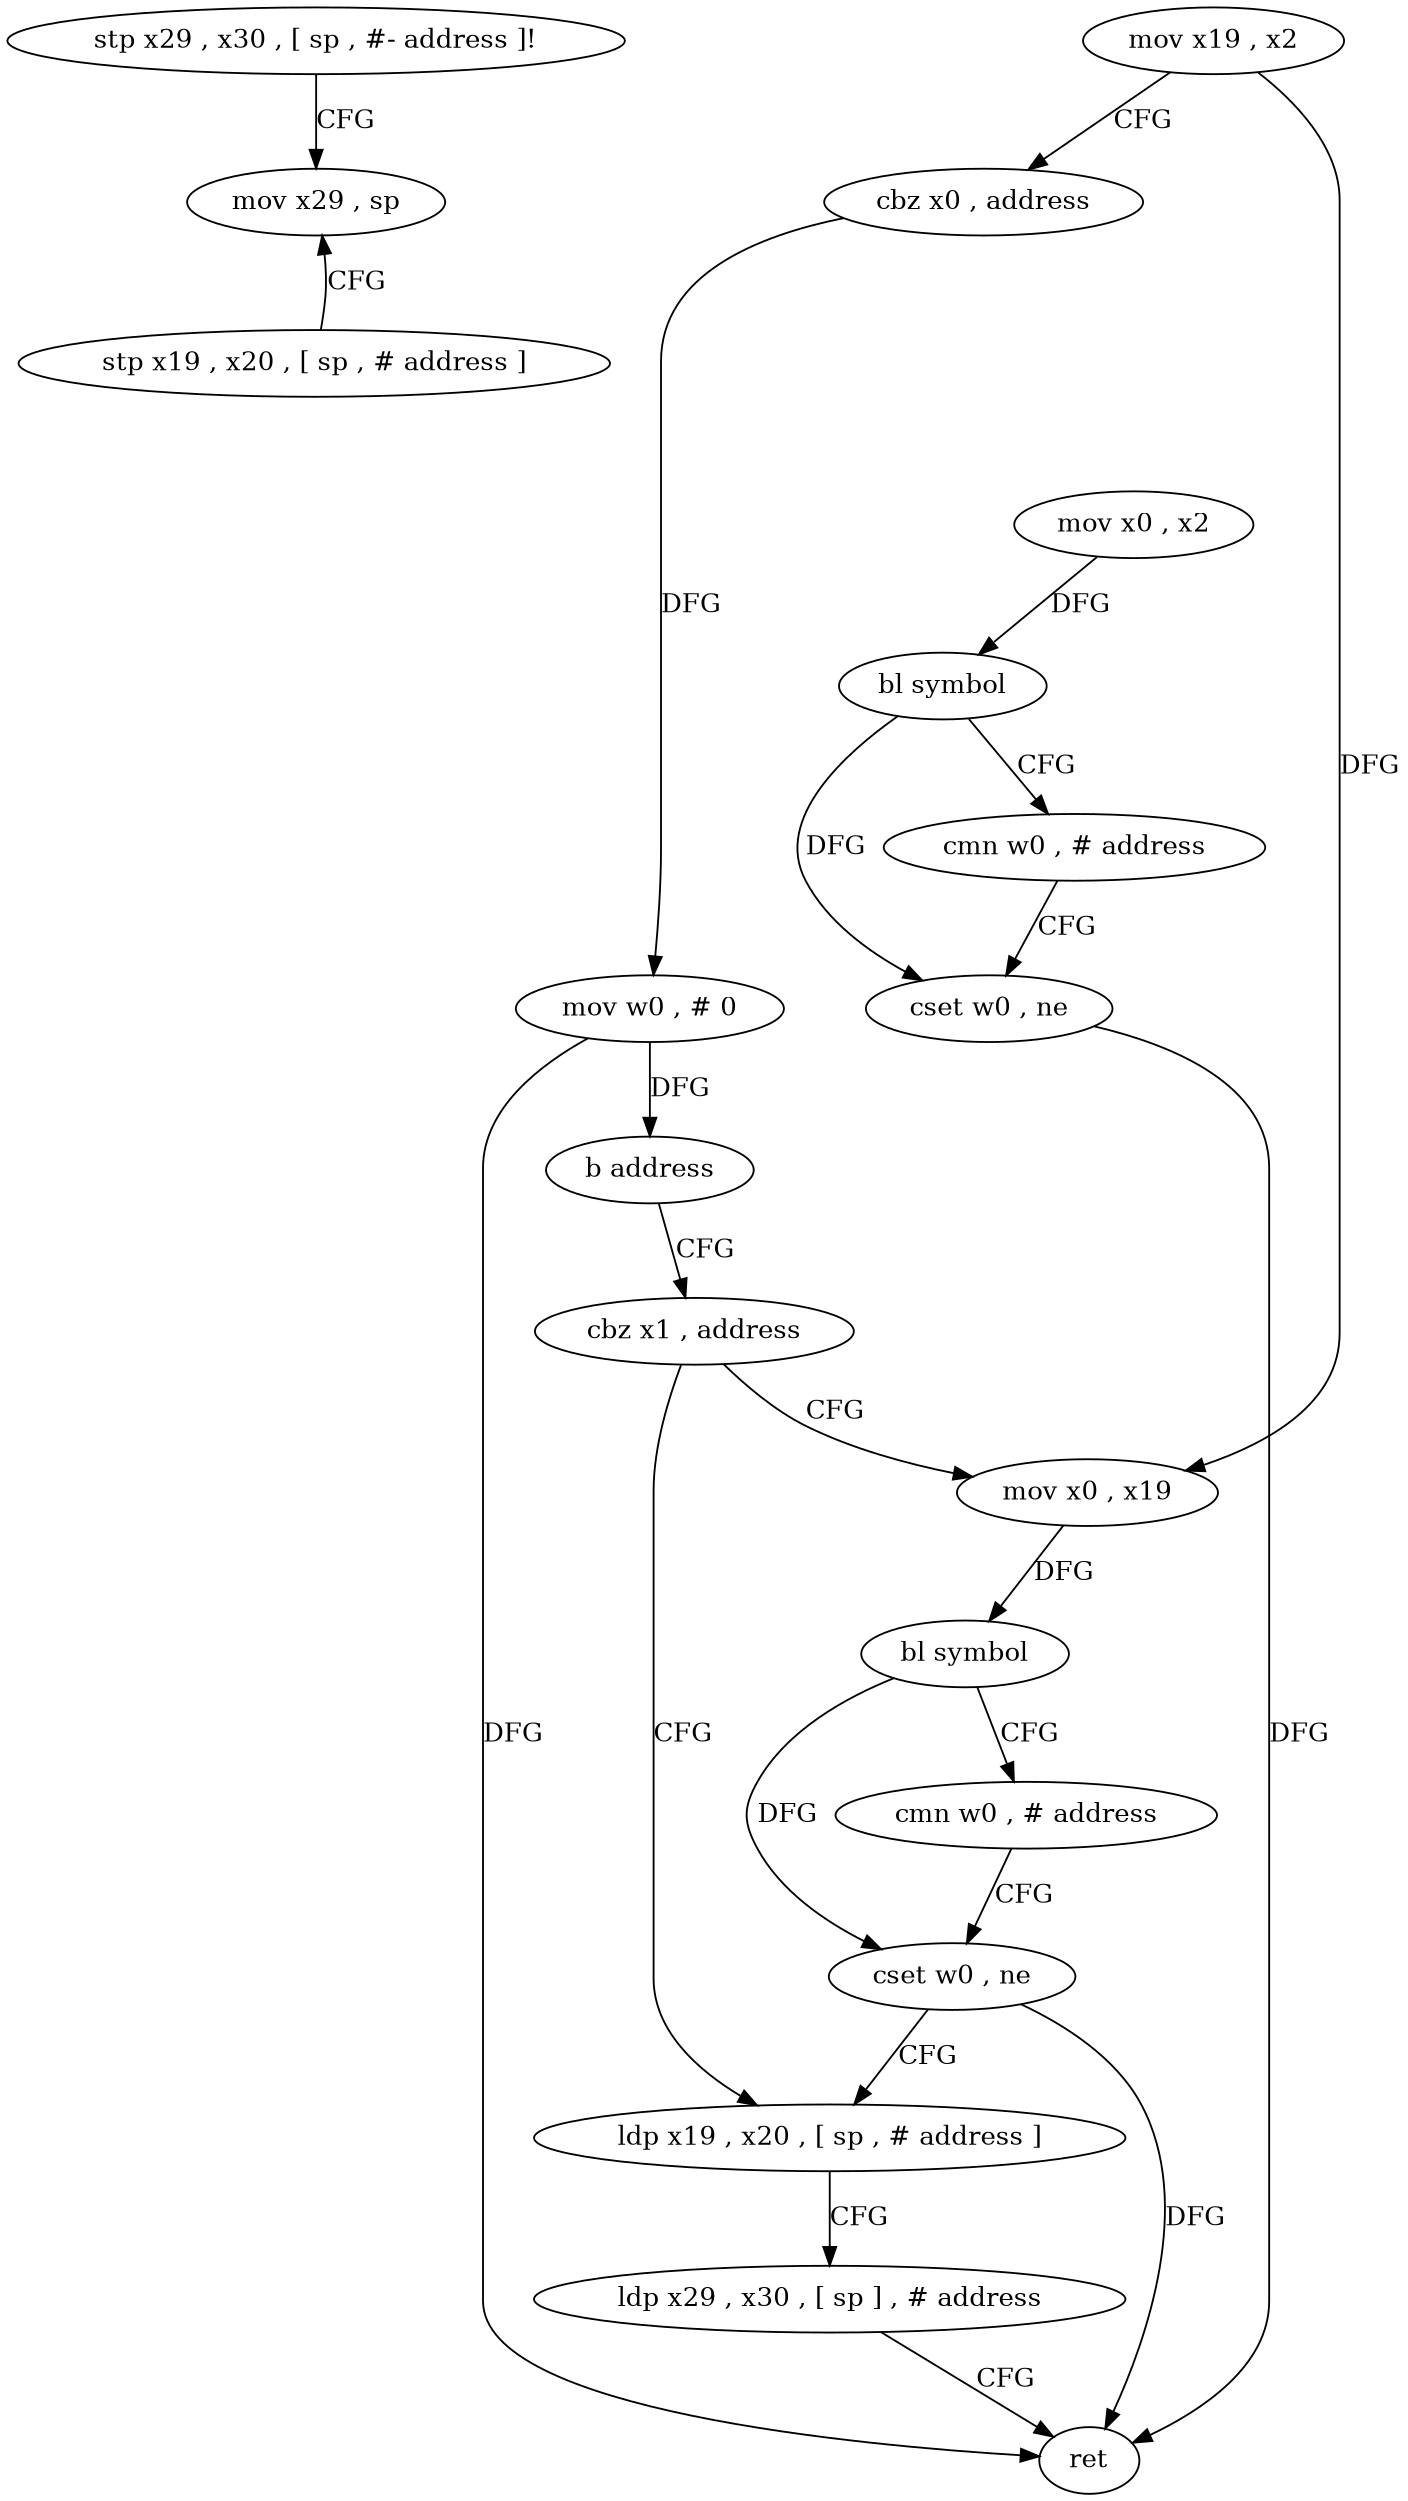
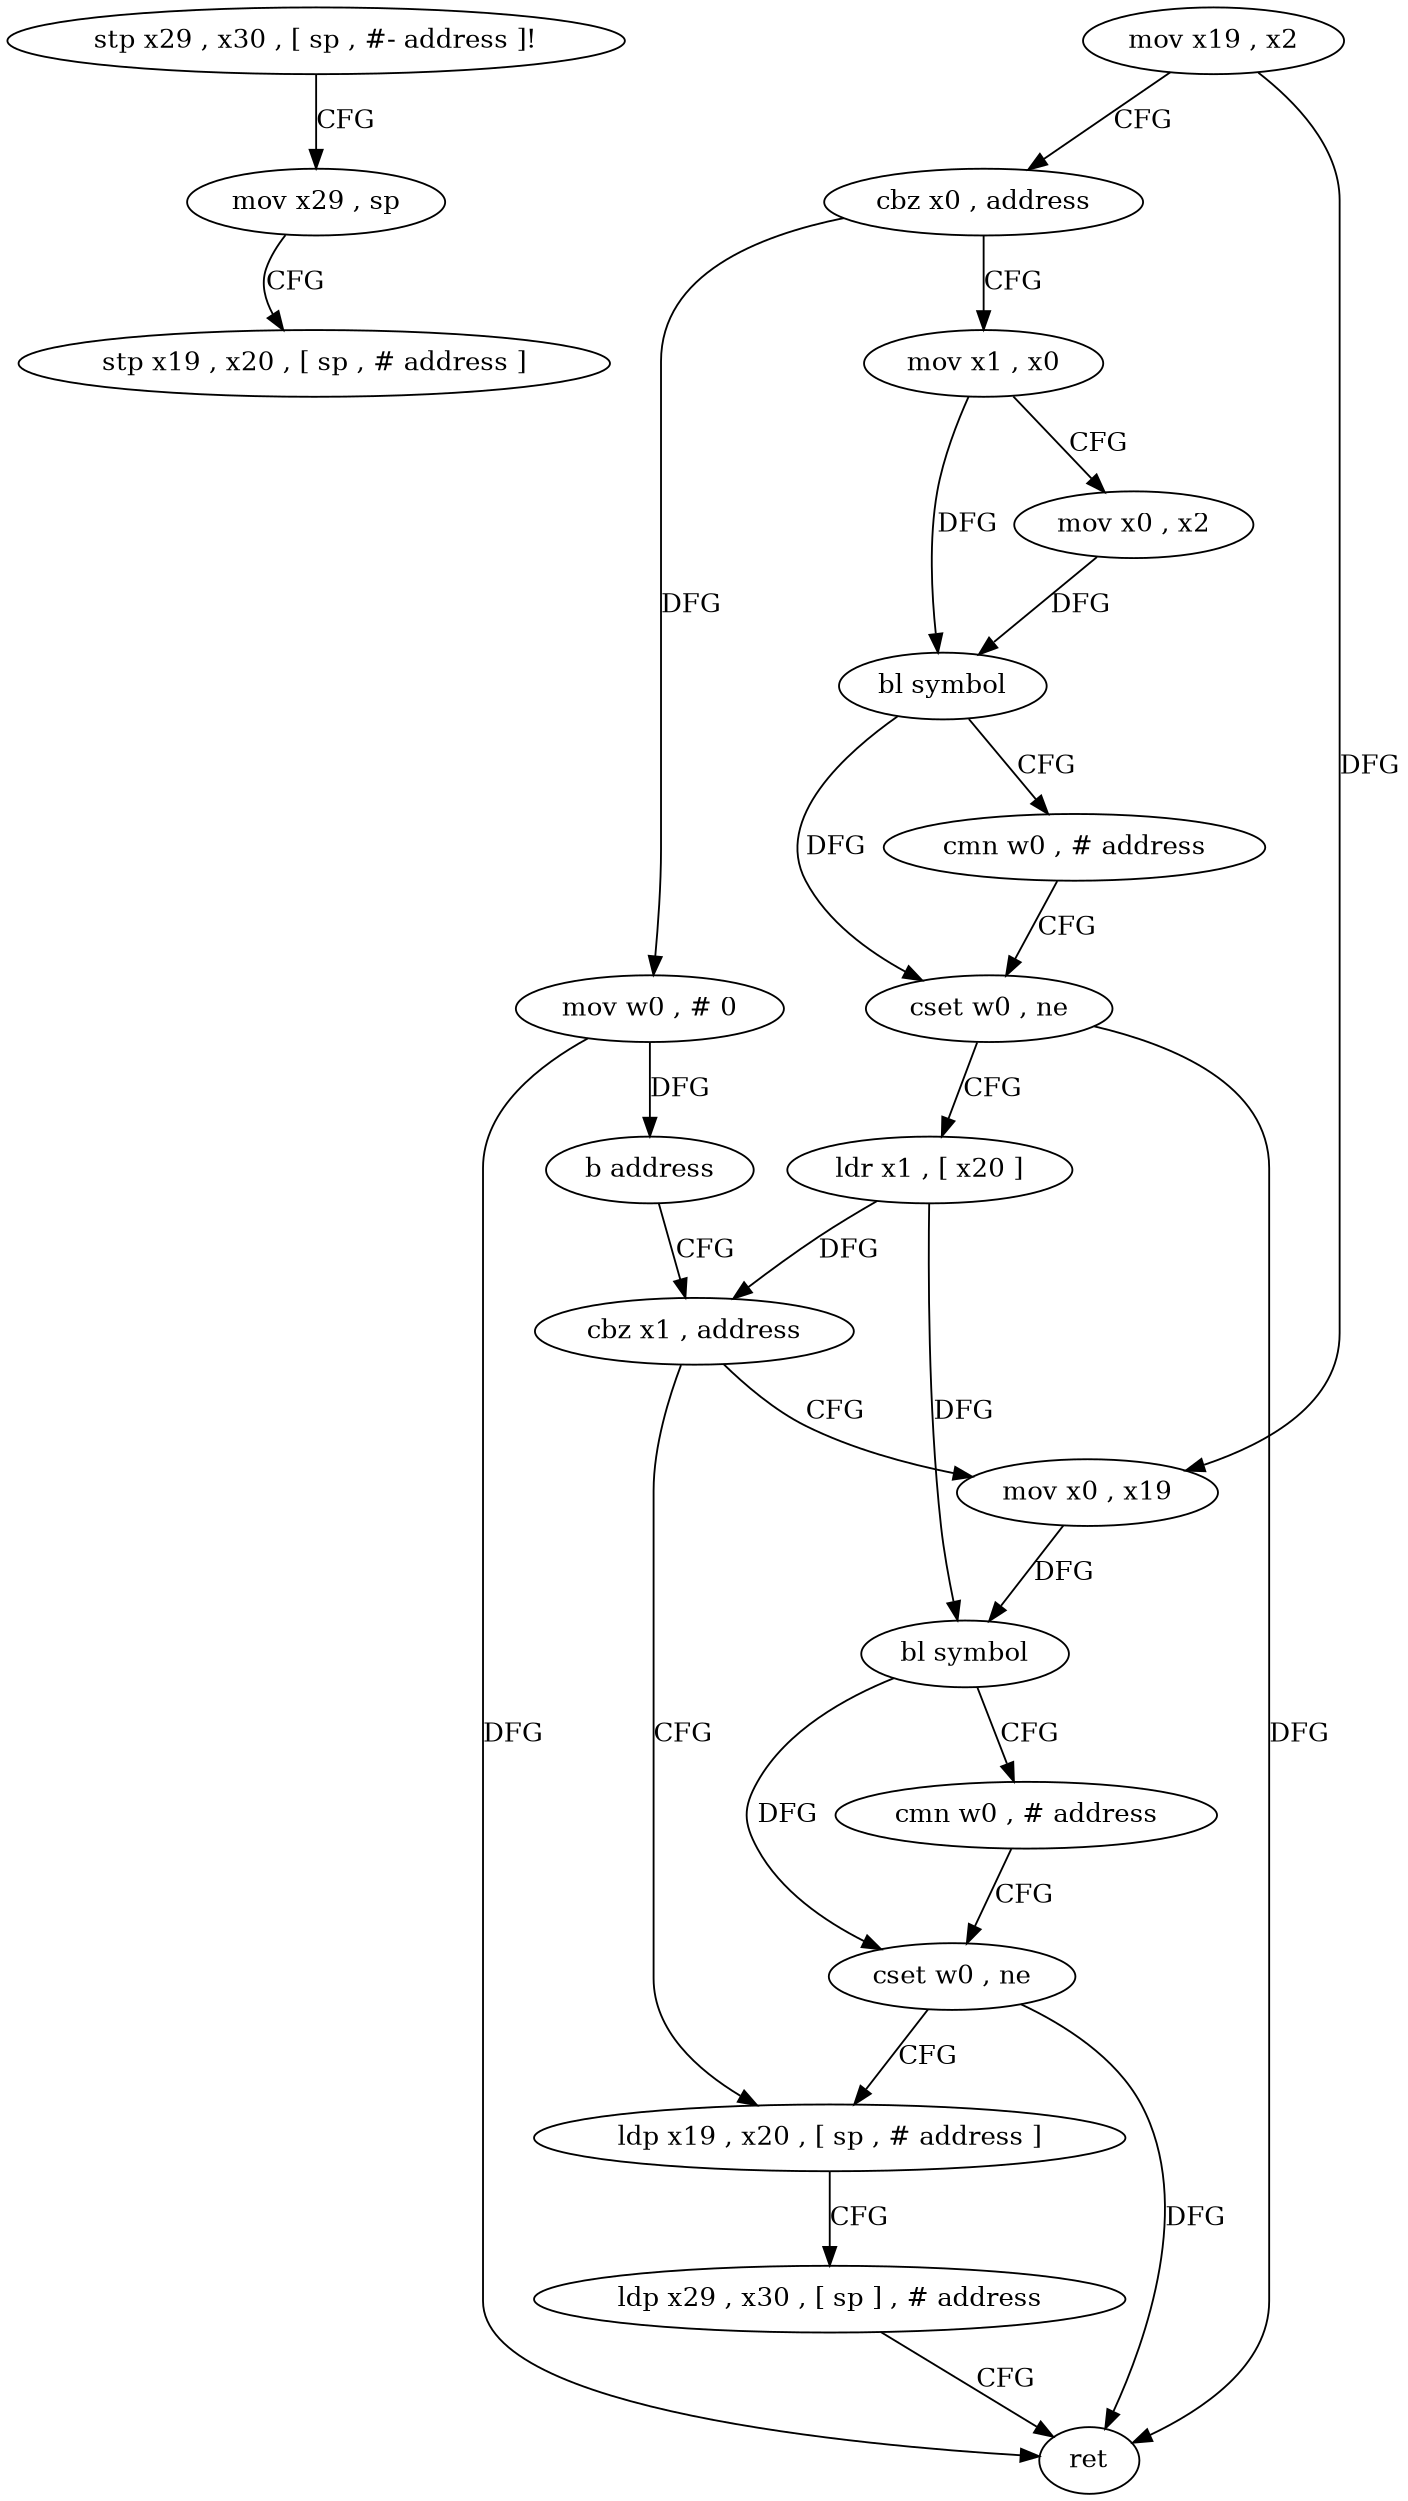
edge "stp x19 , x20 , [ sp , # address ]" -> "mov x29 , sp": reversed
node "mov x1 , x0": added
node "ldr x1 , [ x20 ]": added
